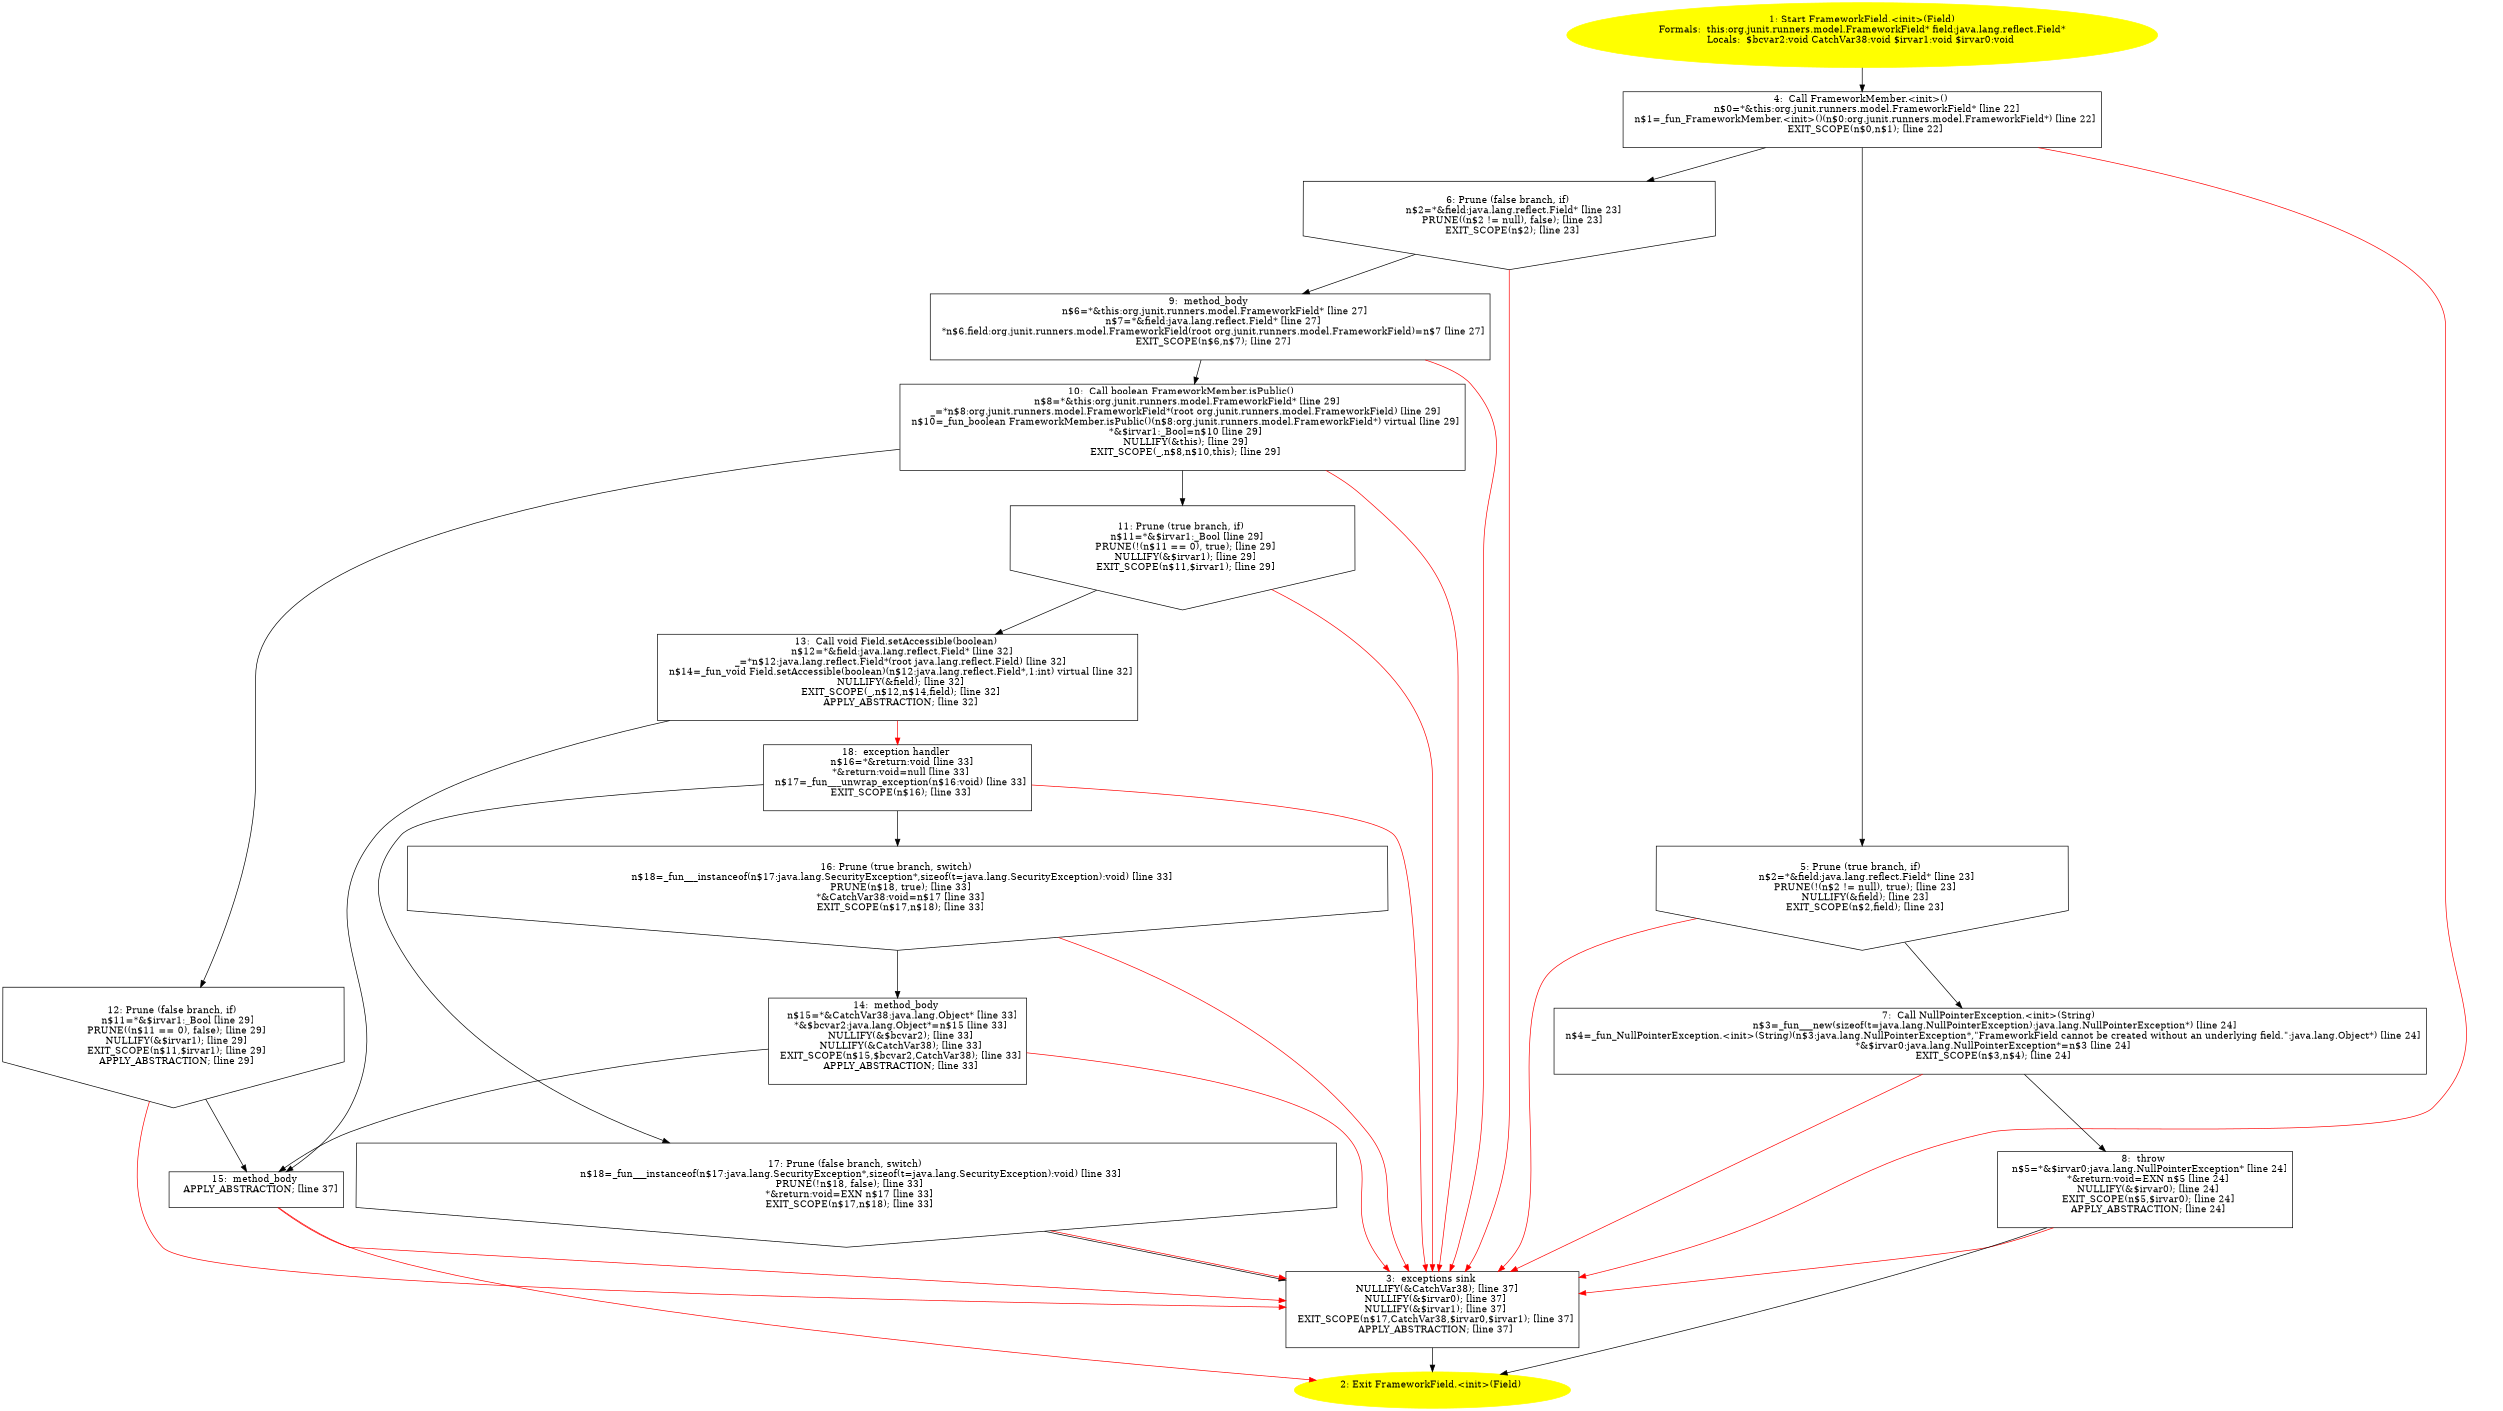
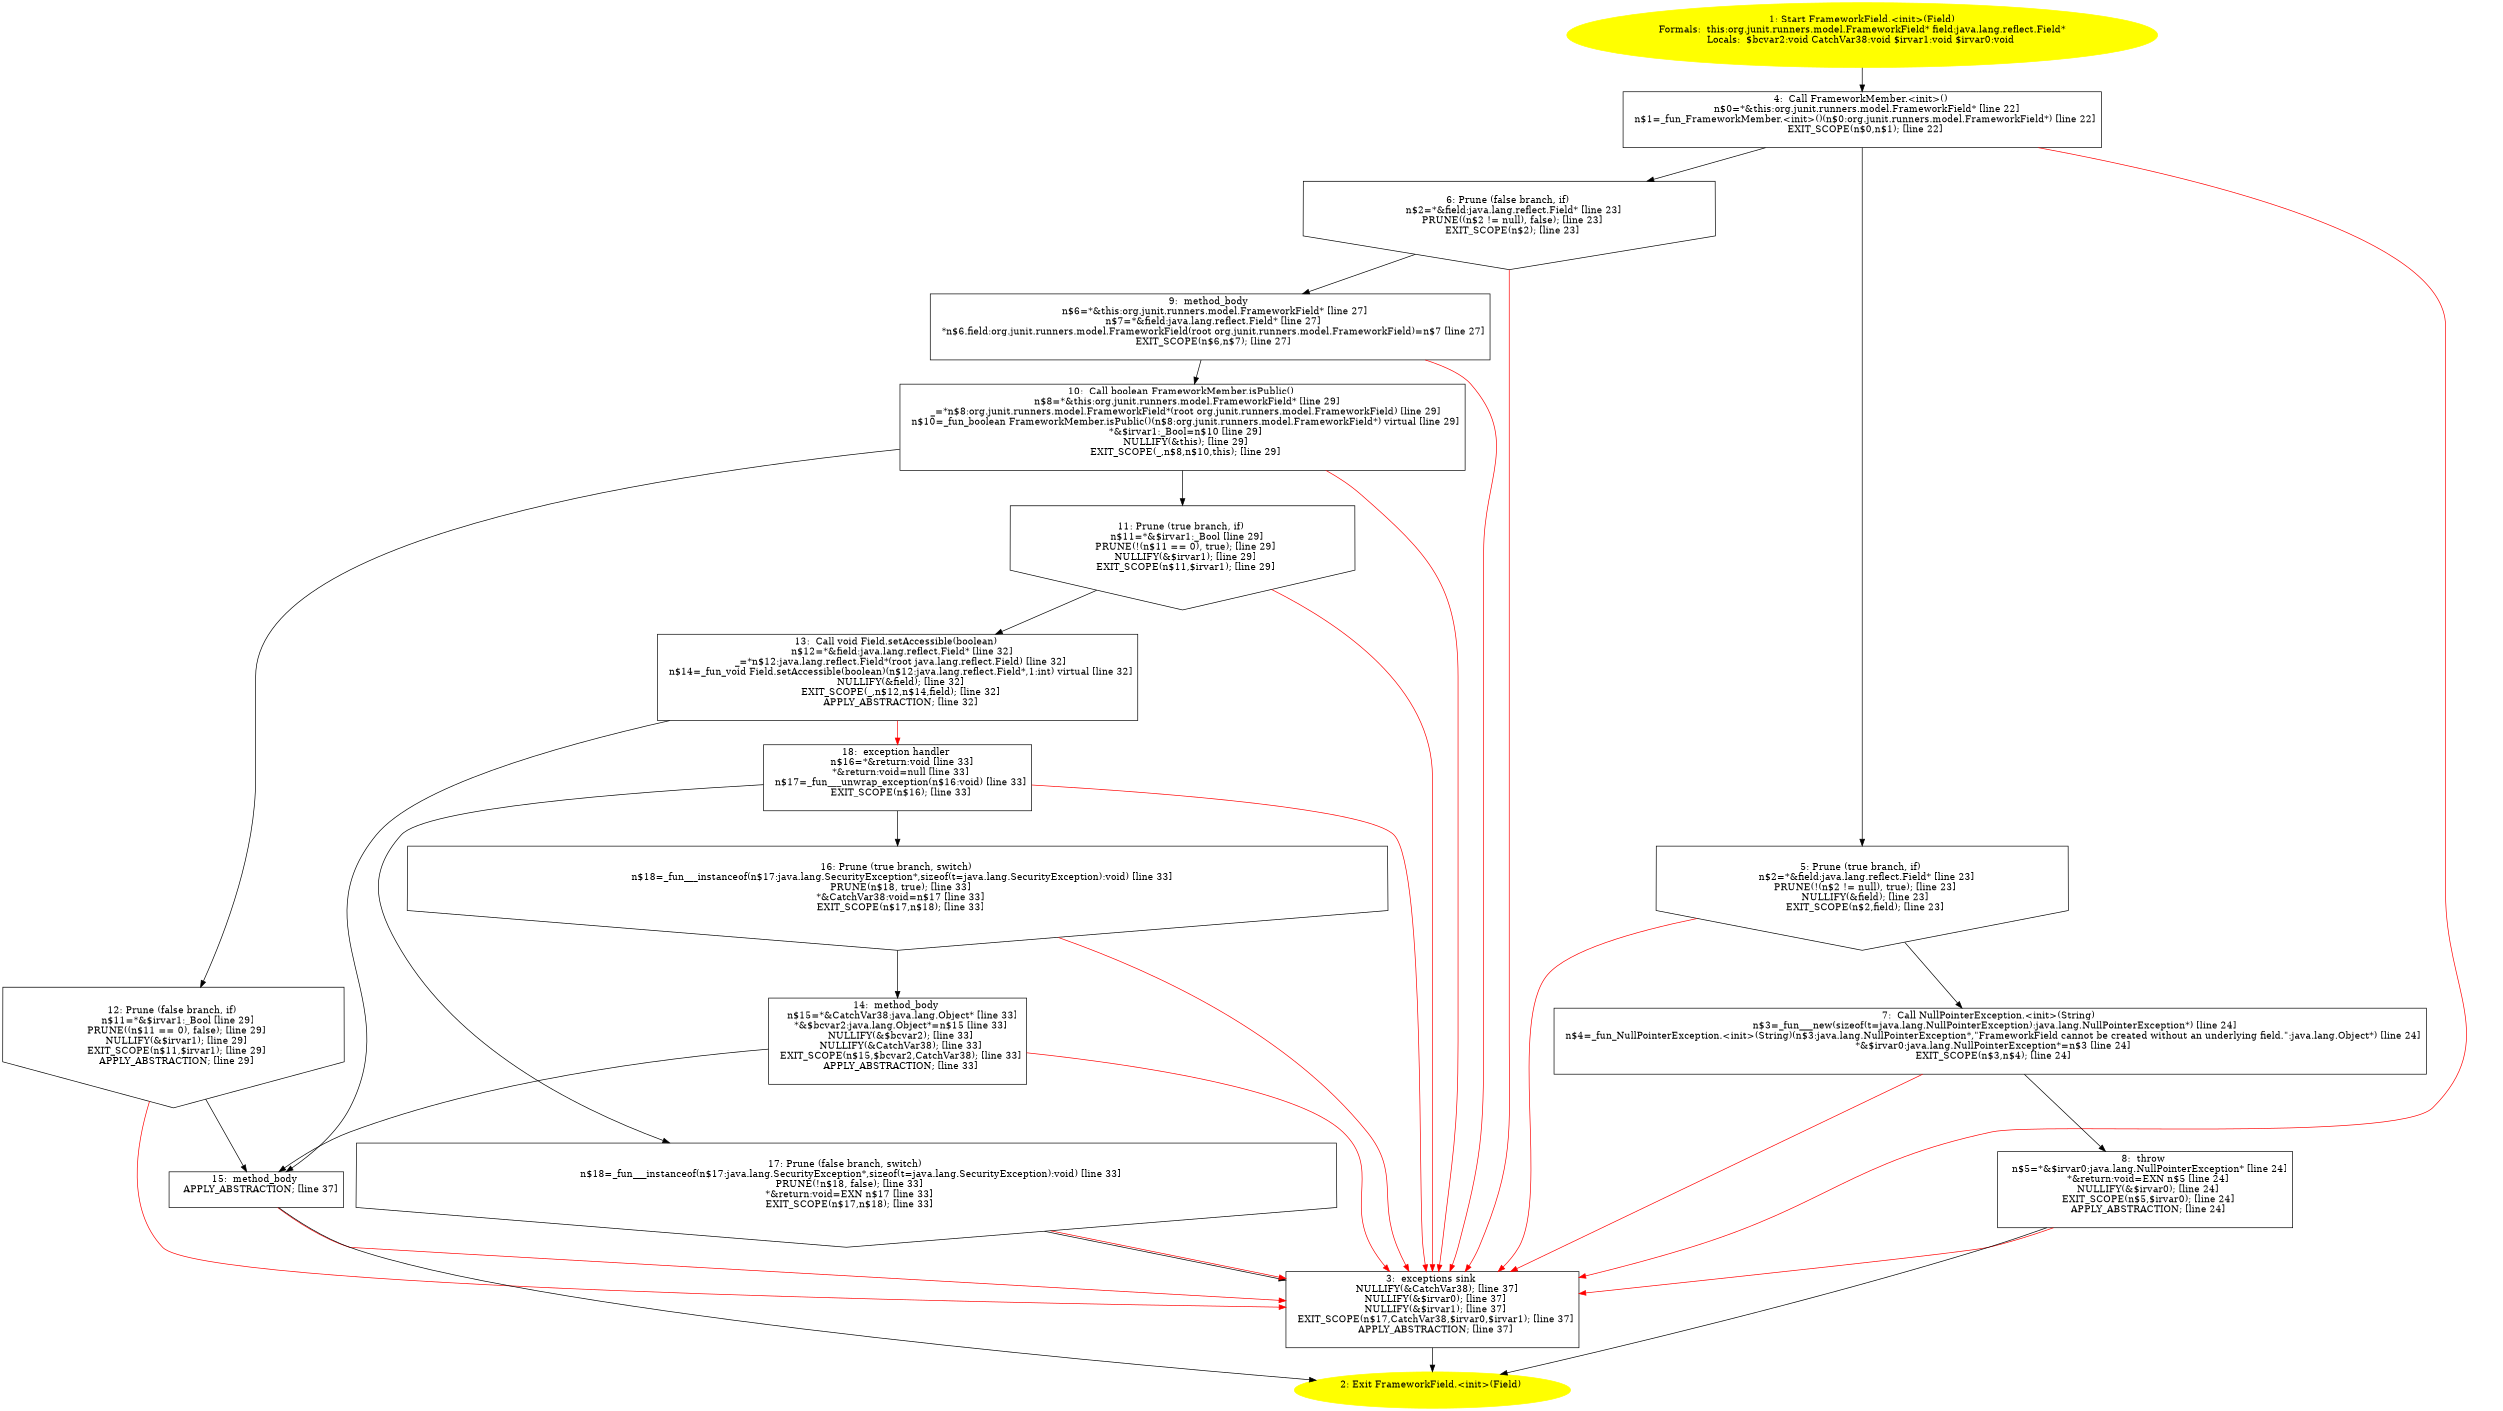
edge "15:  method_body APPLY_ABSTRACTION; [line 37]" -> "2: Exit FrameworkField.<init>(Field)": color red -> black
